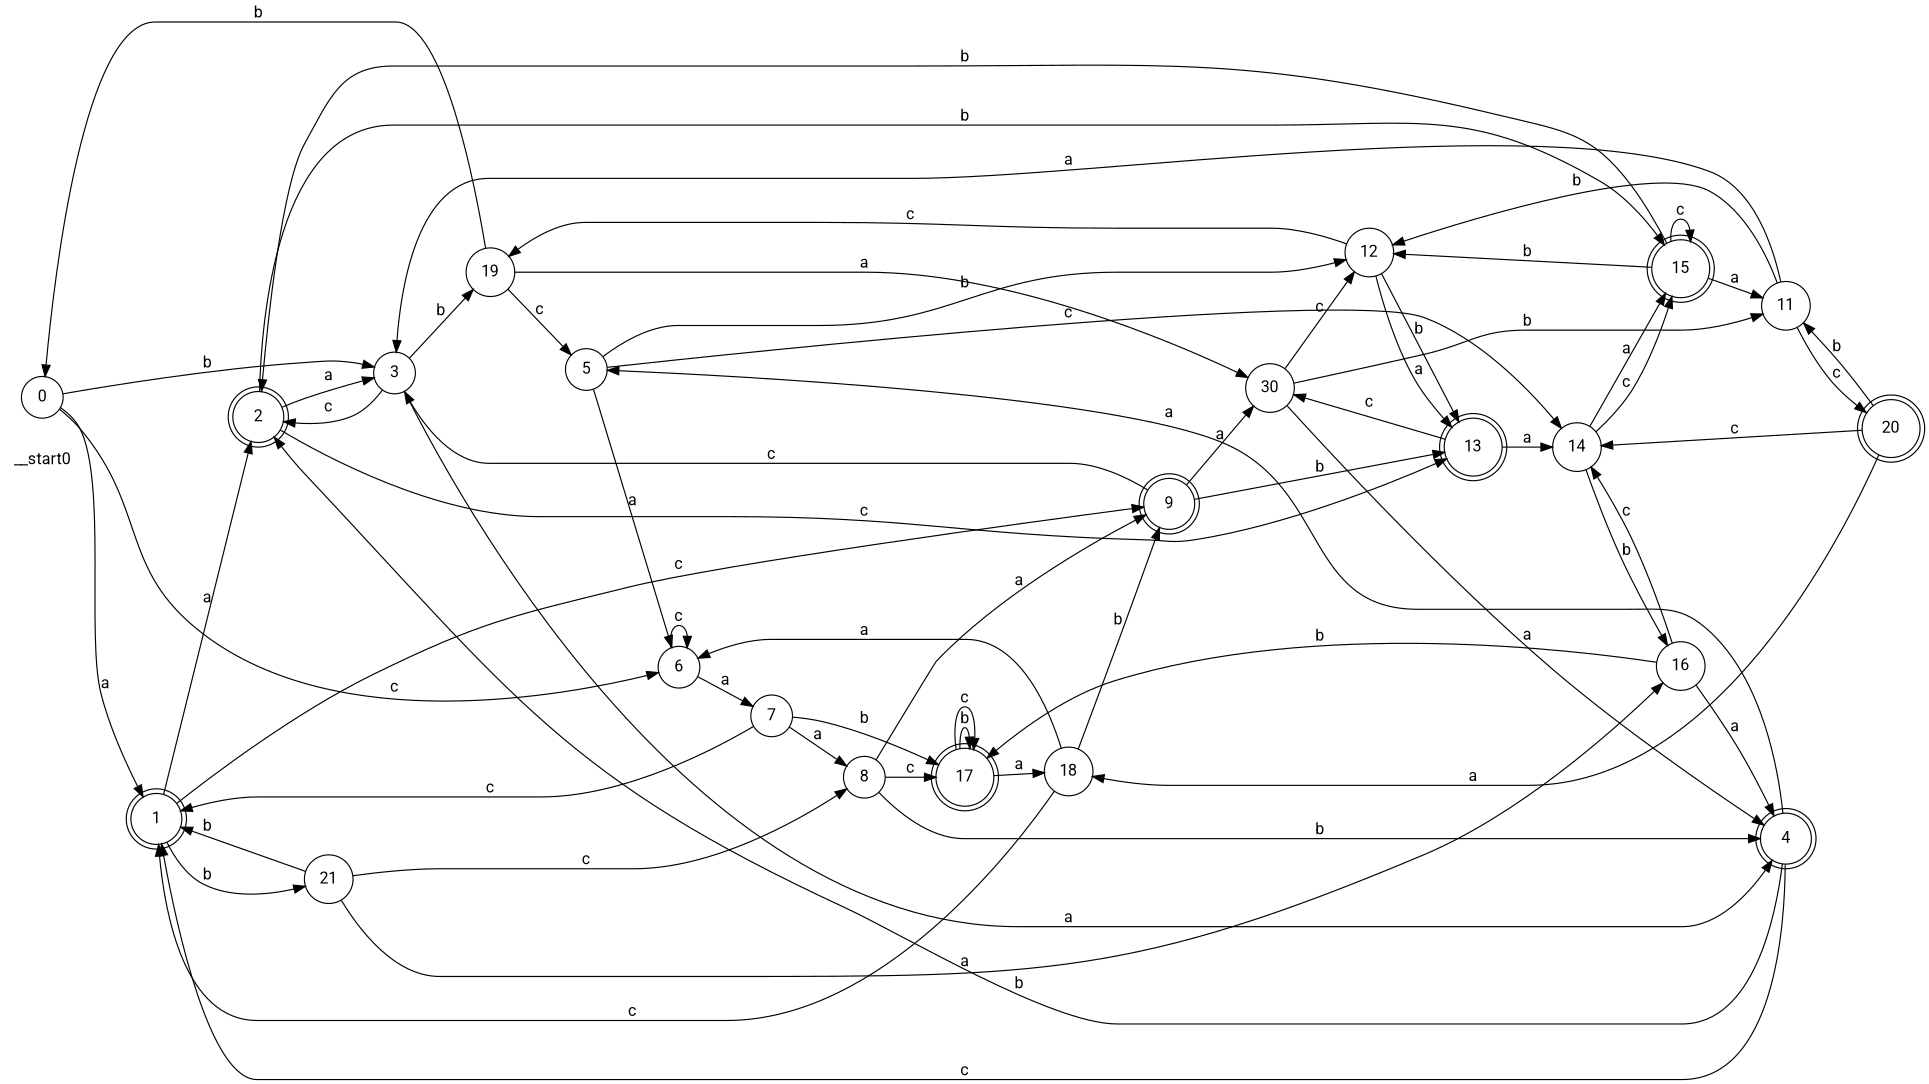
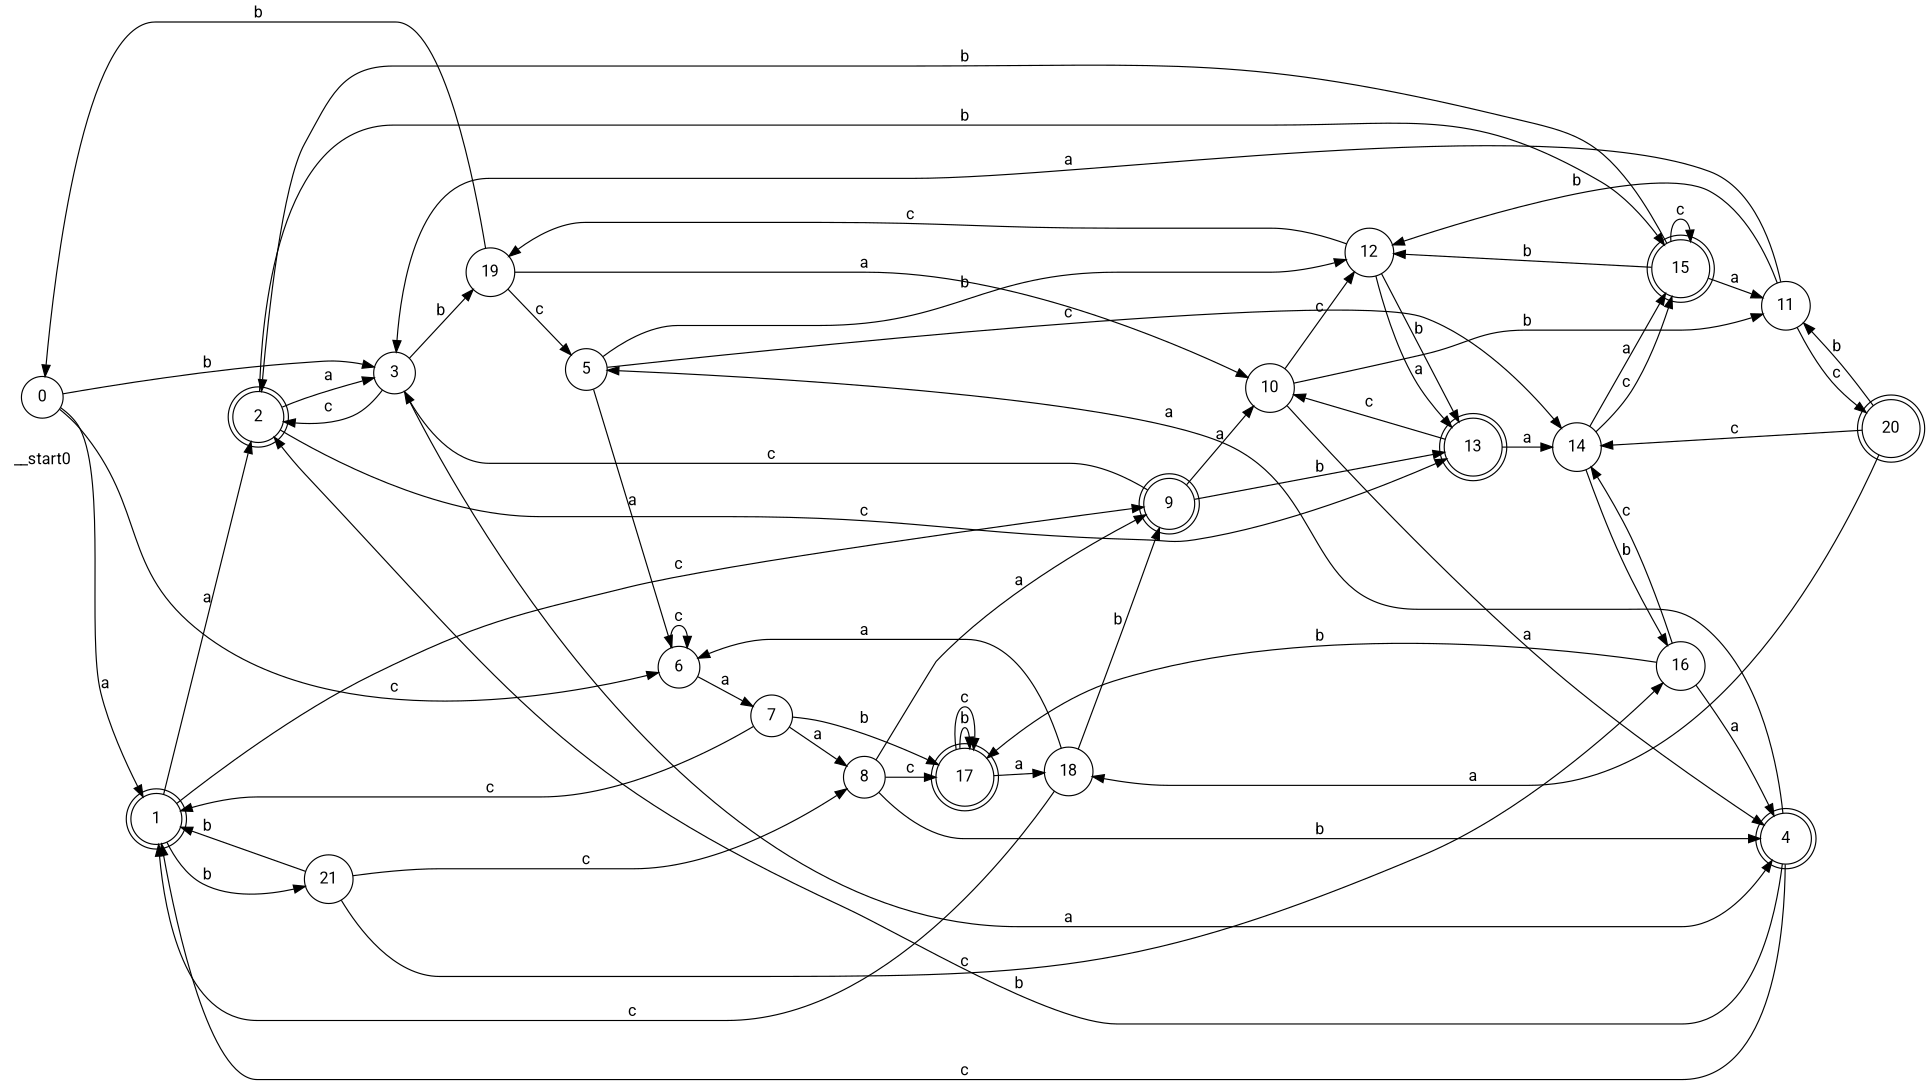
node "30": label "30" -> "10"
edge "21" -> "16": label "a" -> "c"
